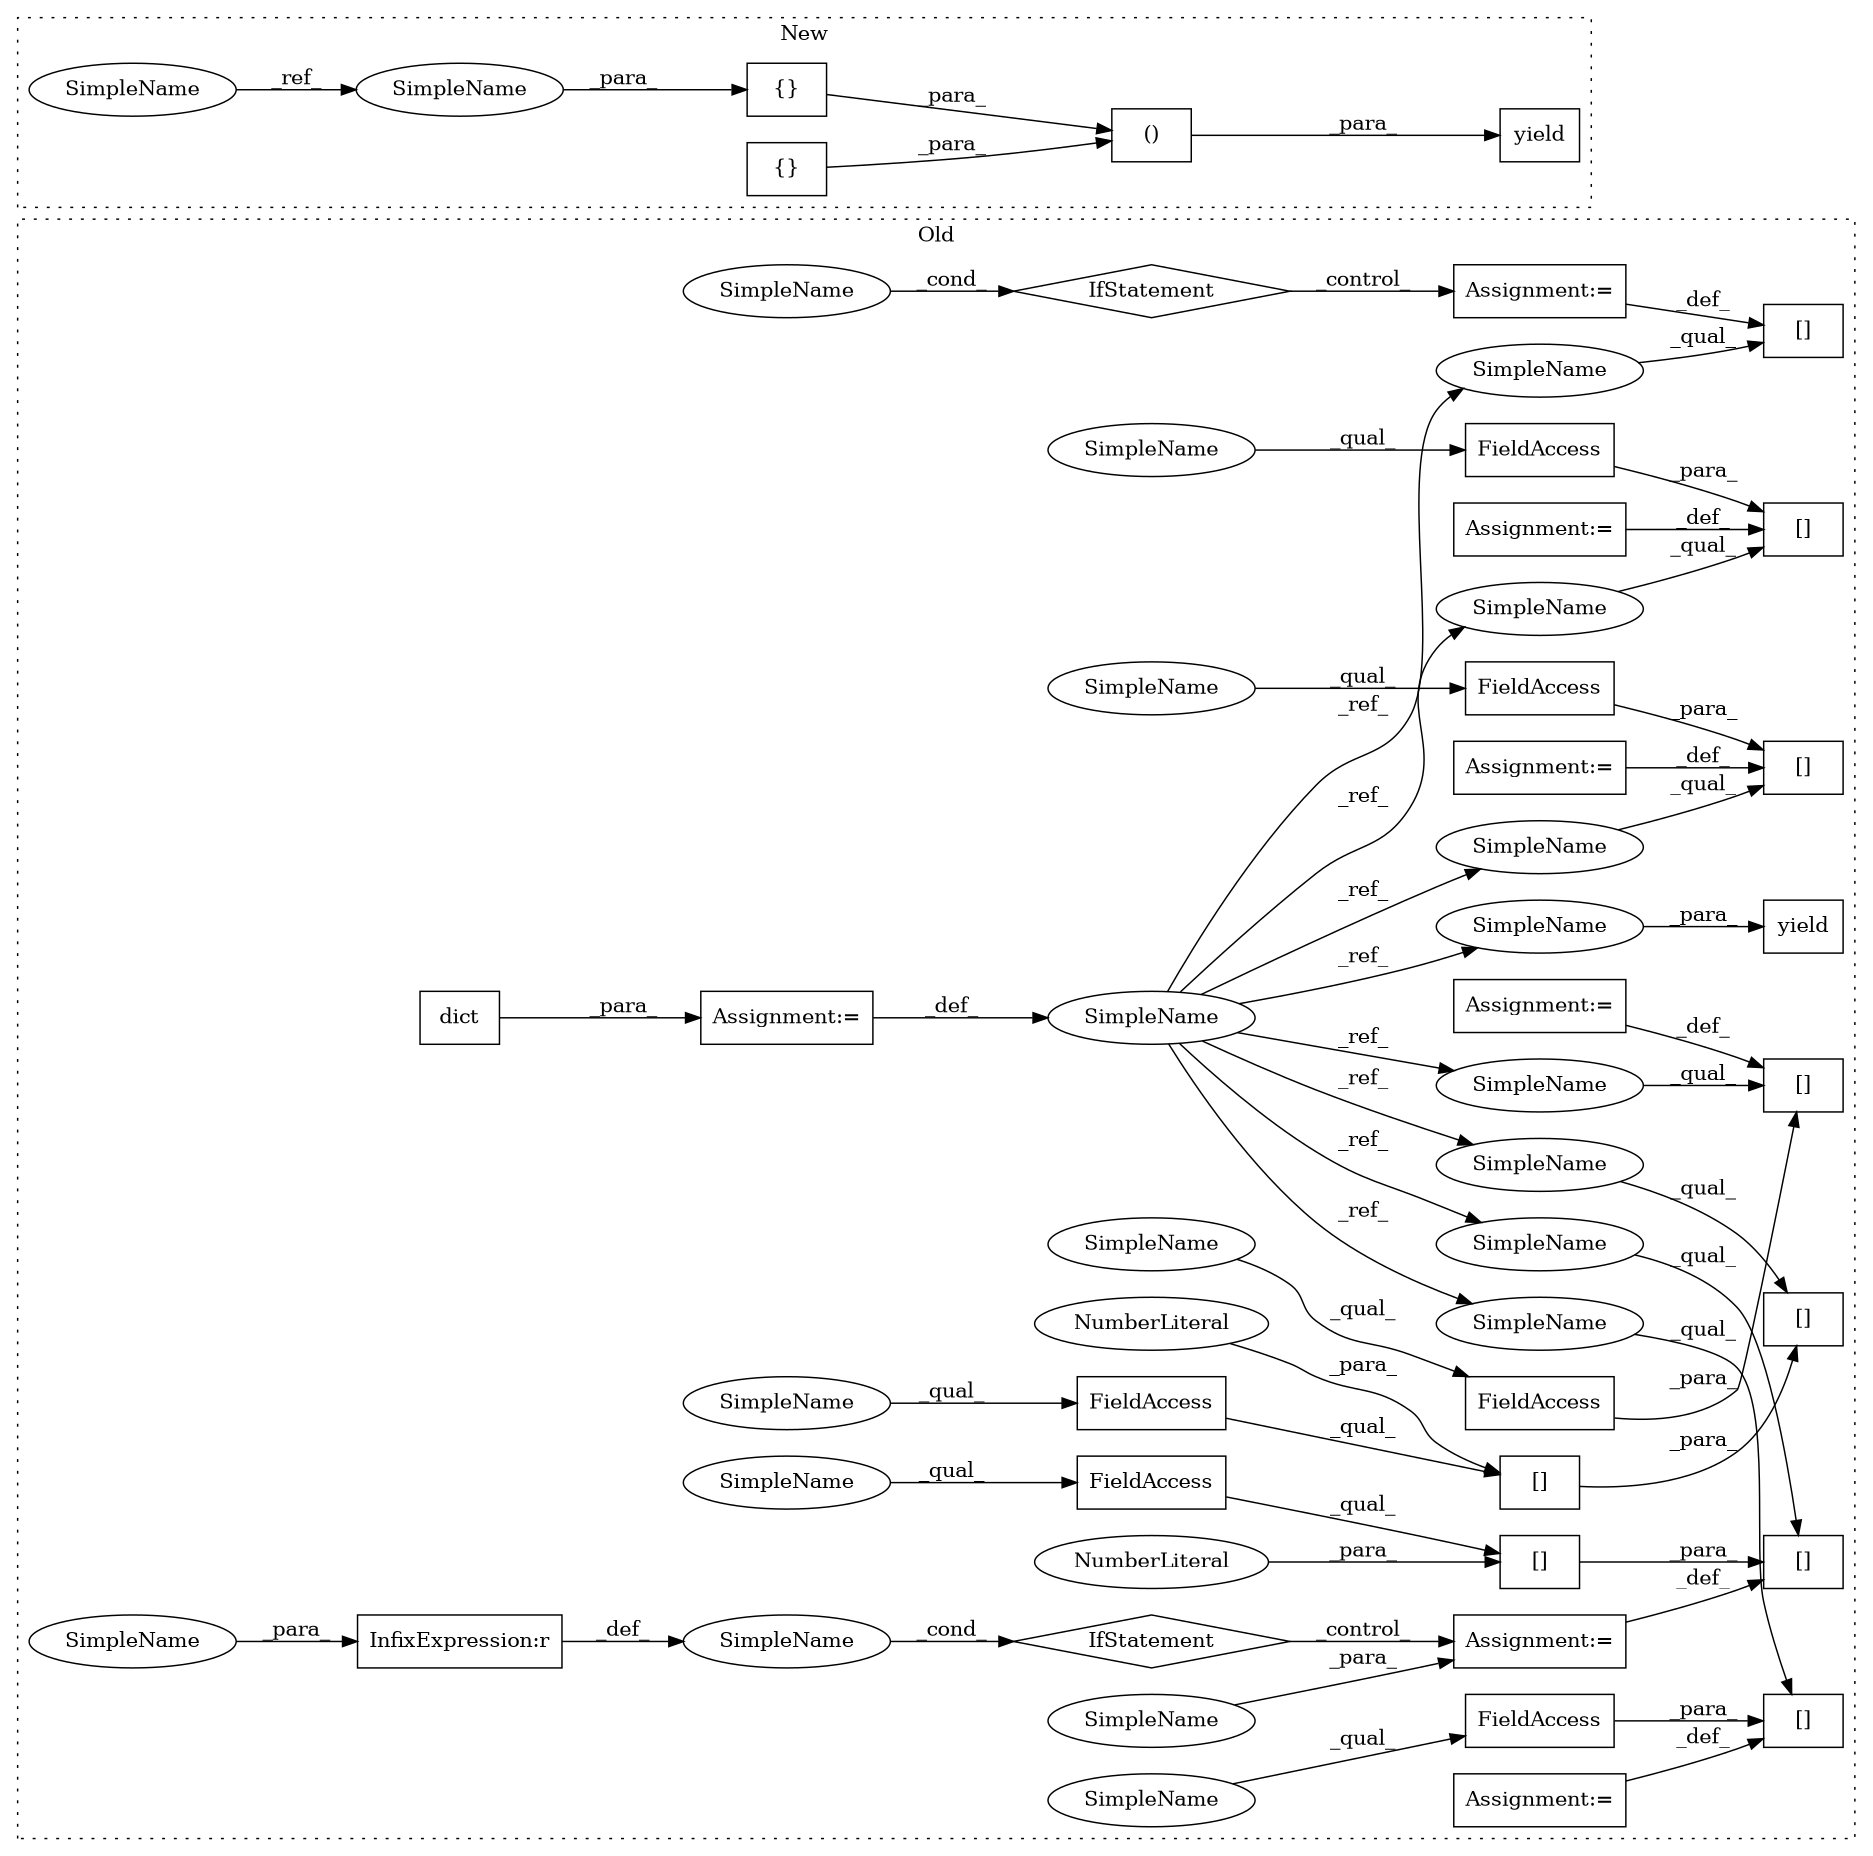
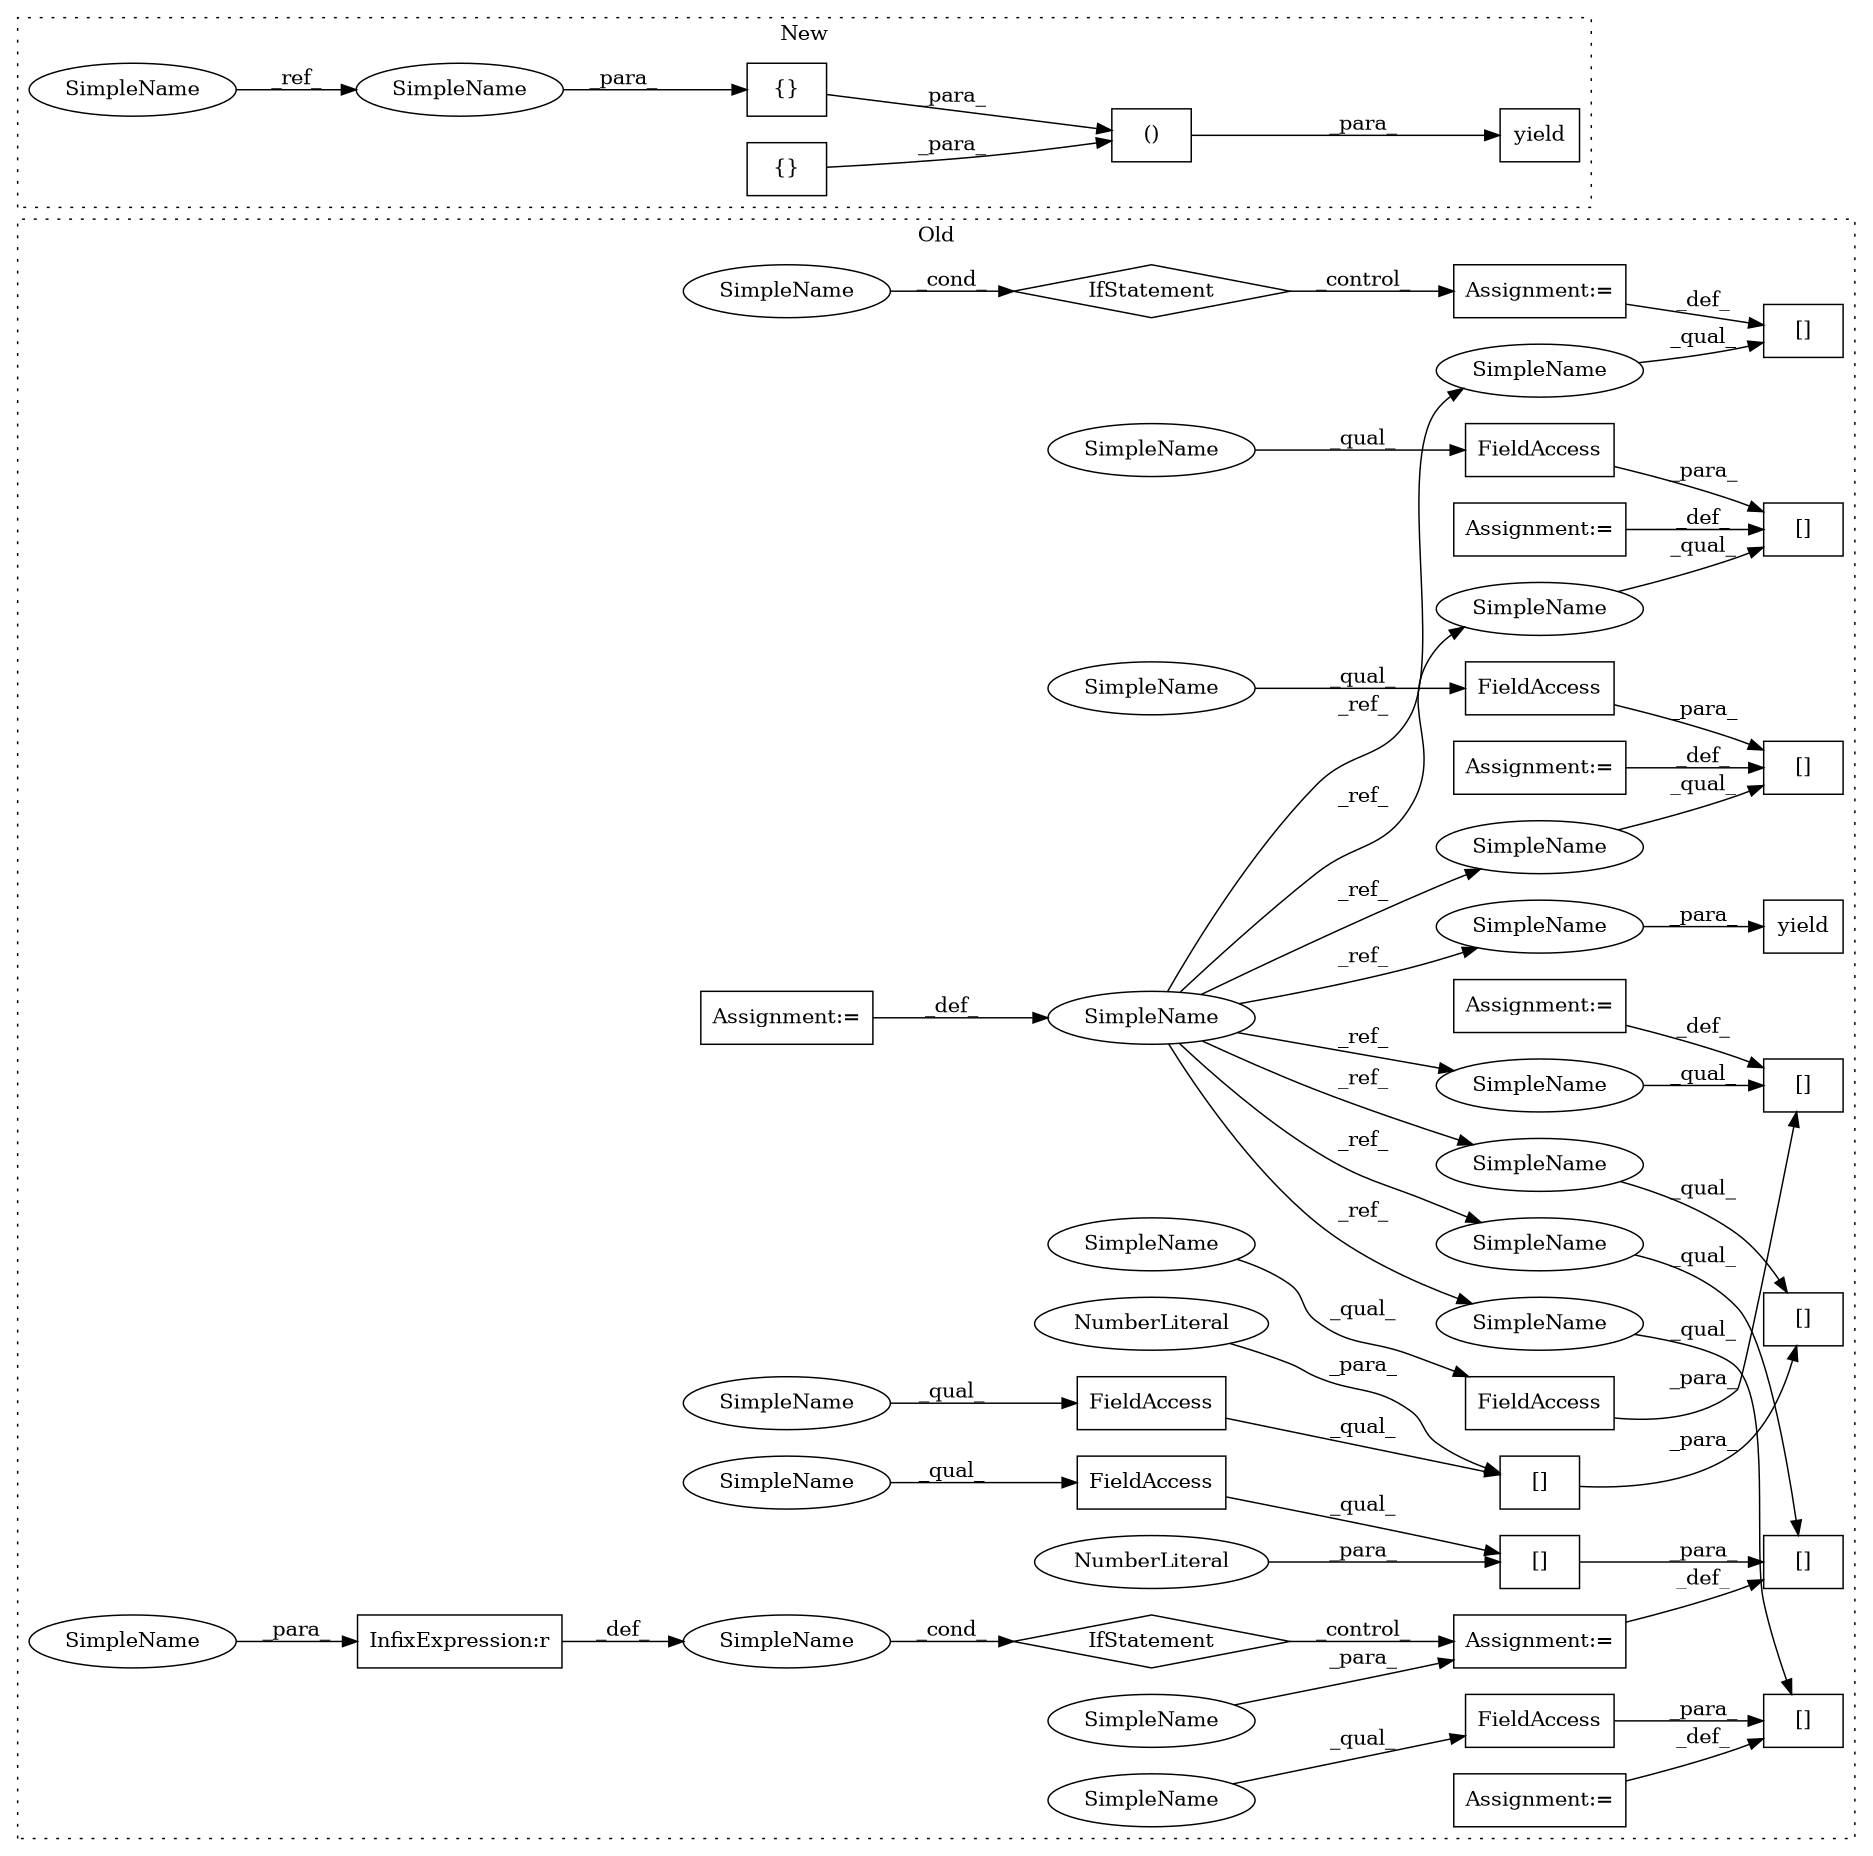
node "dict": removed
